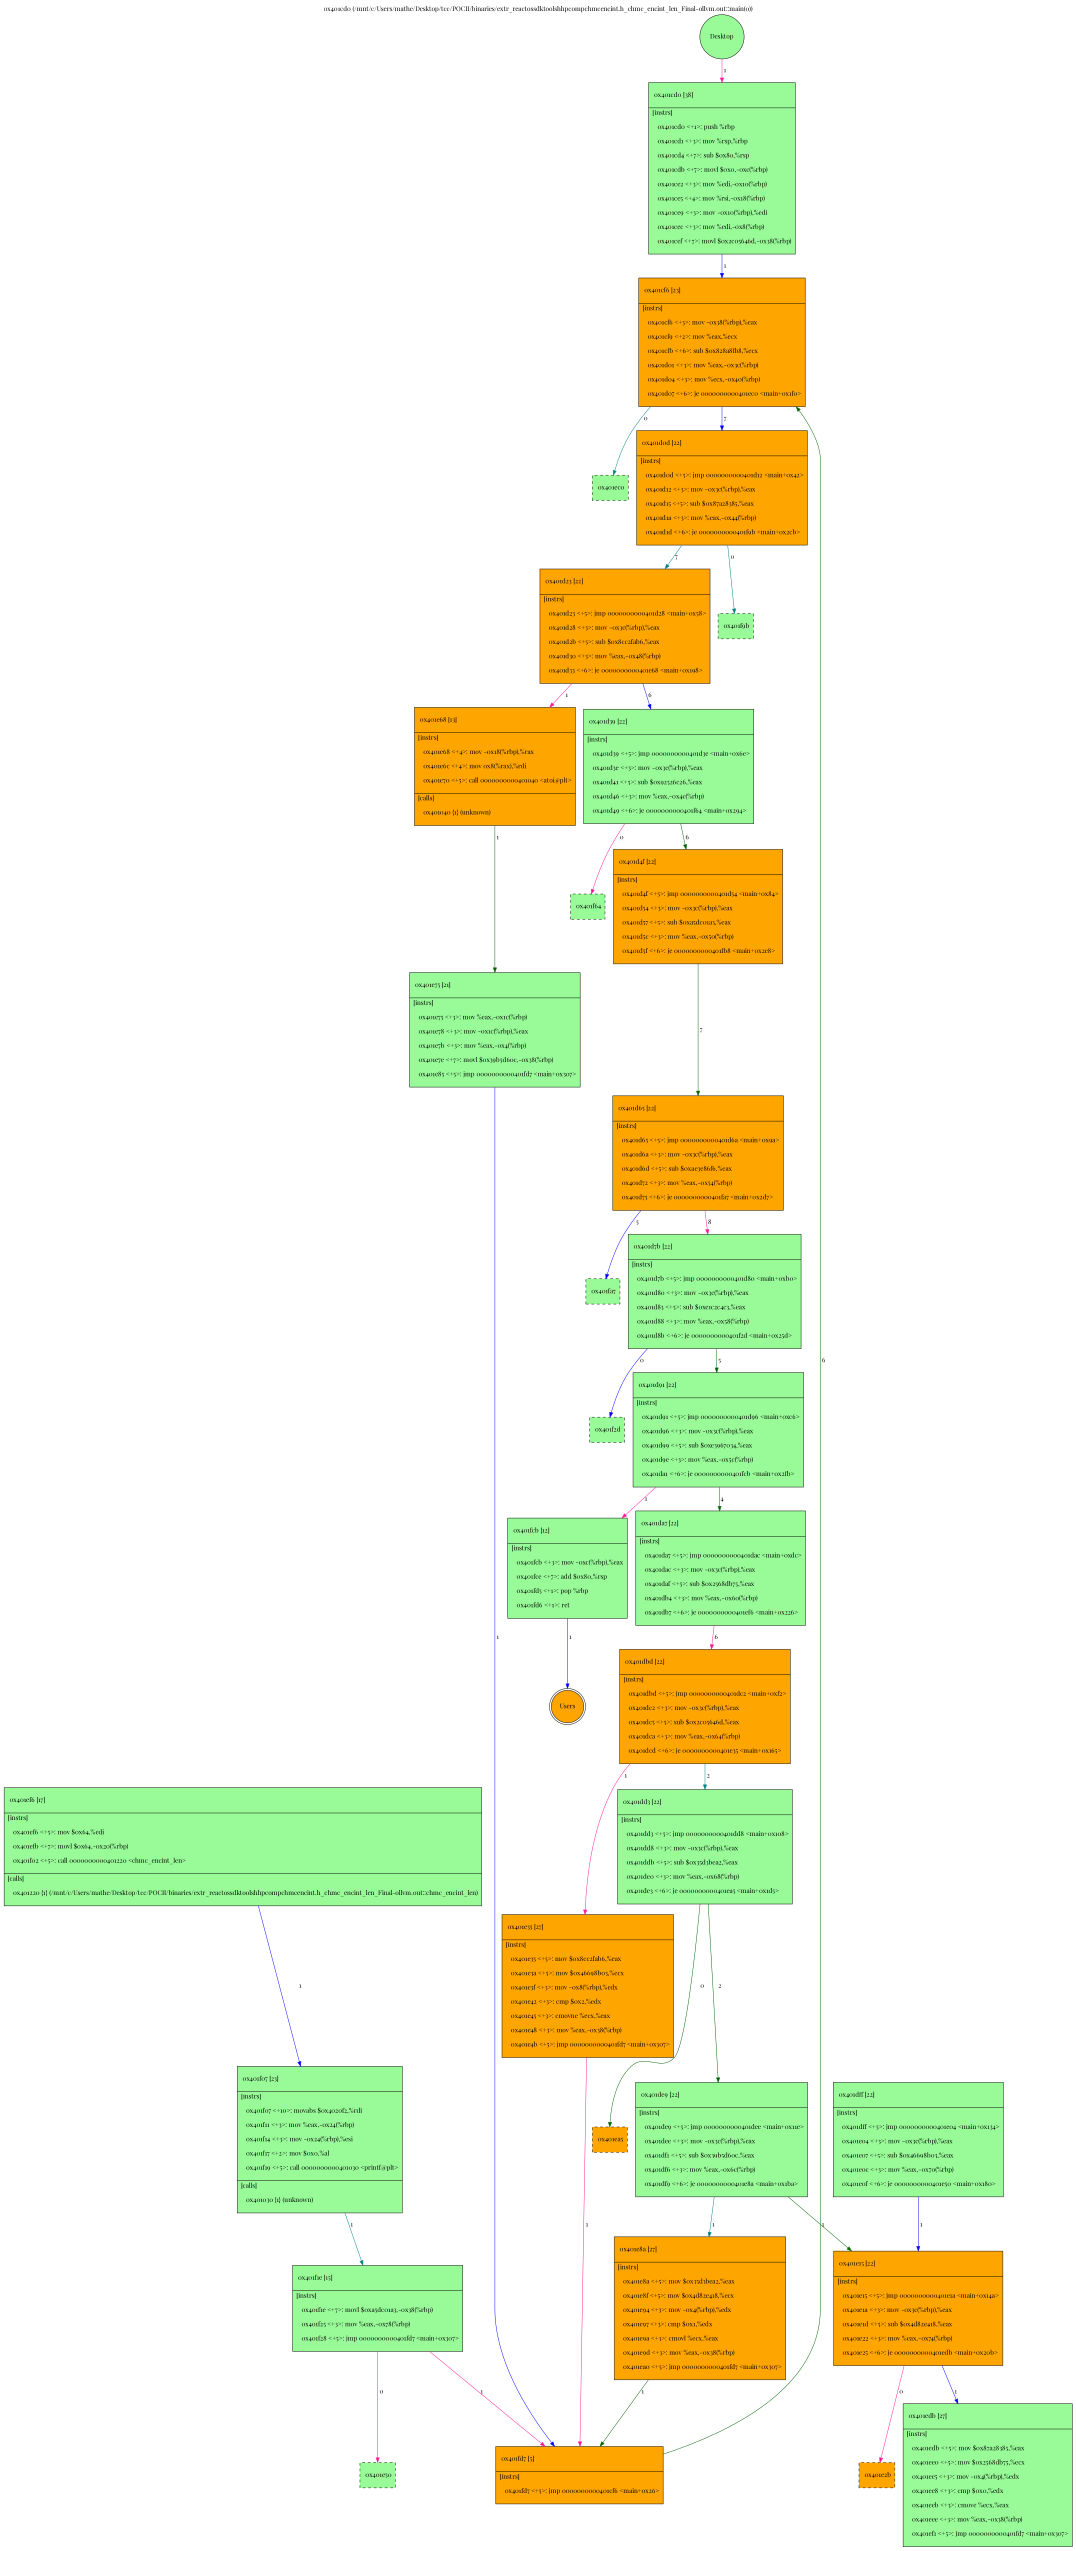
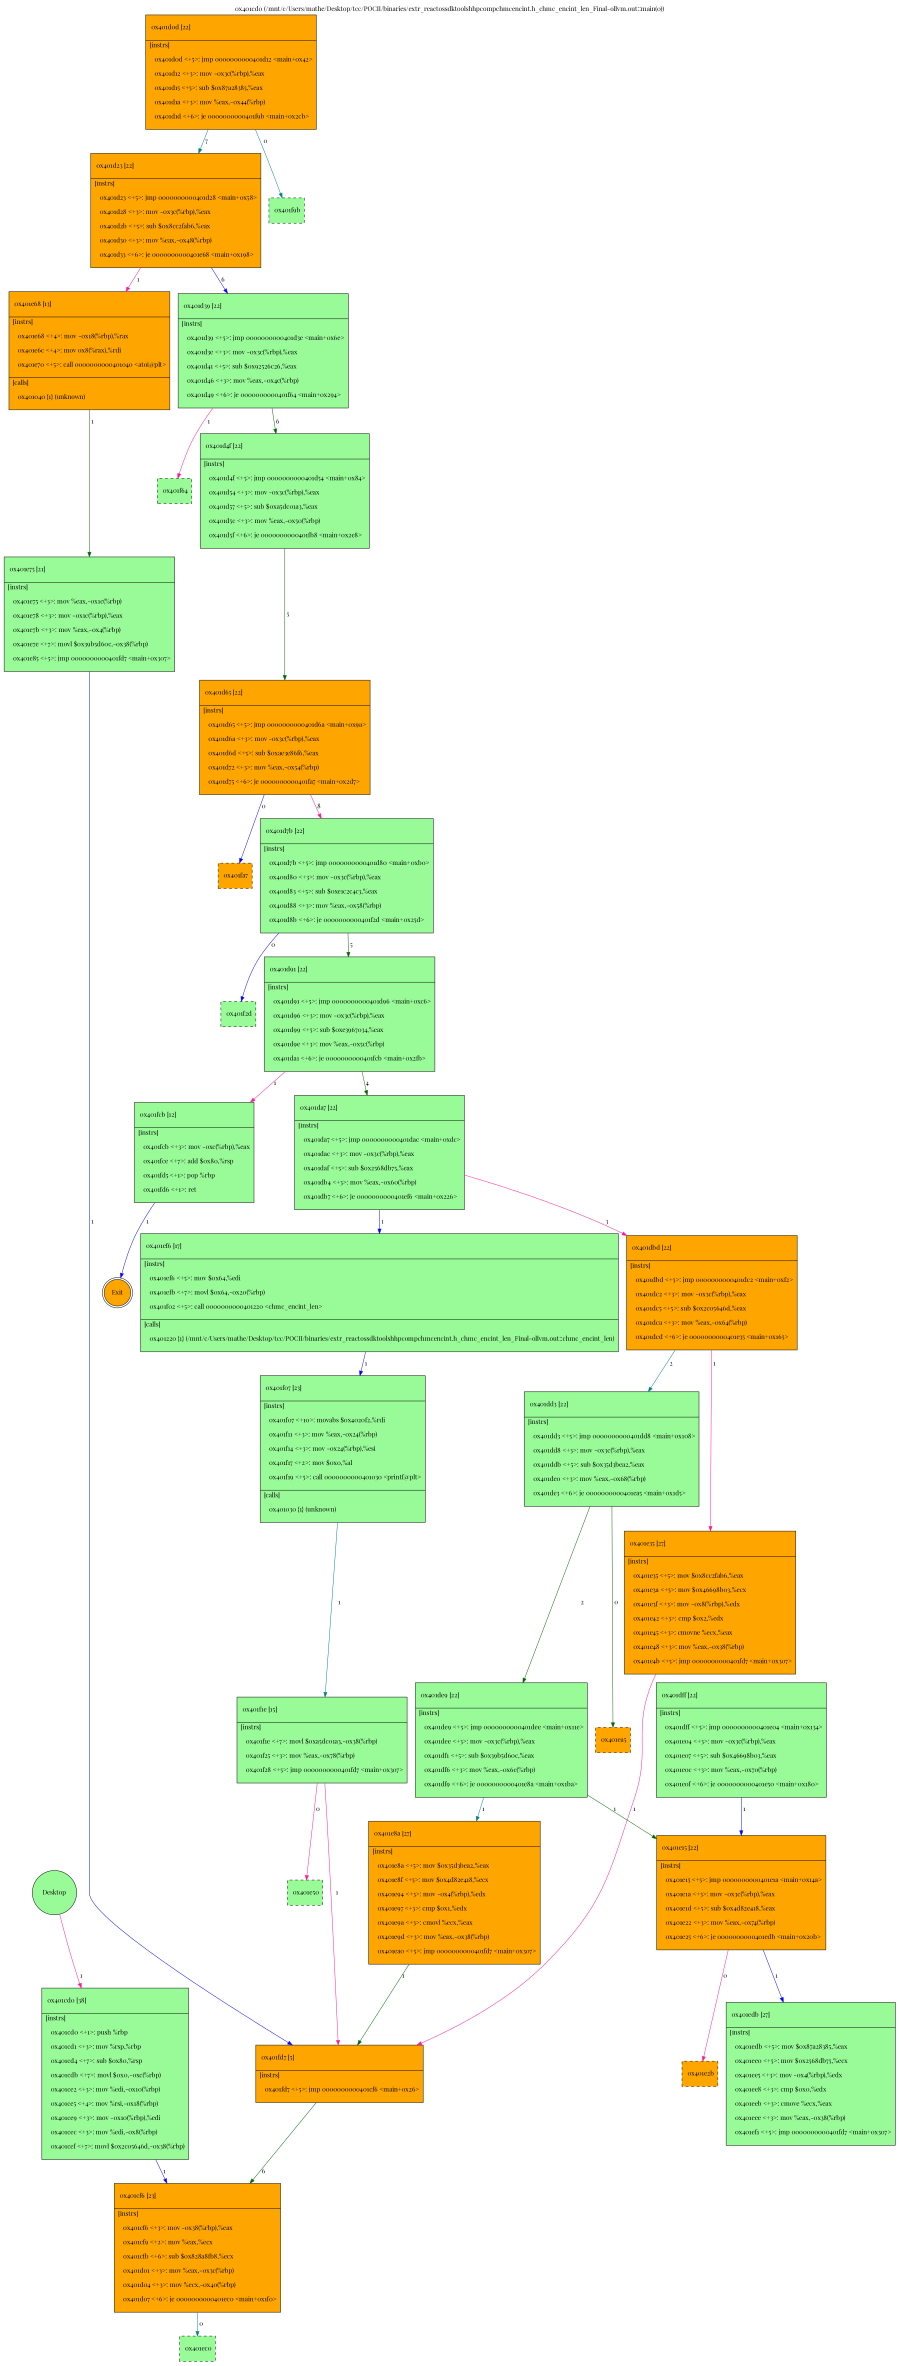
edge "0x401cf6 [23]" -> "0x401d0d [22]": removed, label "7"
edge "0x401d39 [22]" -> "0x401f64": label " 0" -> " 1"
node "0x401d4f [22]": fillcolor orange -> palegreen
edge "0x401d4f [22]" -> "0x401d65 [22]": label " 7" -> " 5"
edge "0x401da7 [22]" -> "0x401ef6 [17]": added, label "1"
edge "0x401d65 [22]" -> "0x401fa7": label " 5" -> " 0"
node "0x401fa7": fillcolor palegreen -> orange
edge "0x401da7 [22]" -> "0x401dbd [22]": label " 6" -> " 3"
node "Users": label "Users" -> "Exit"
